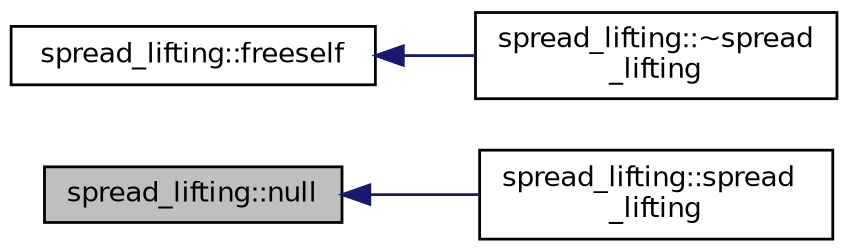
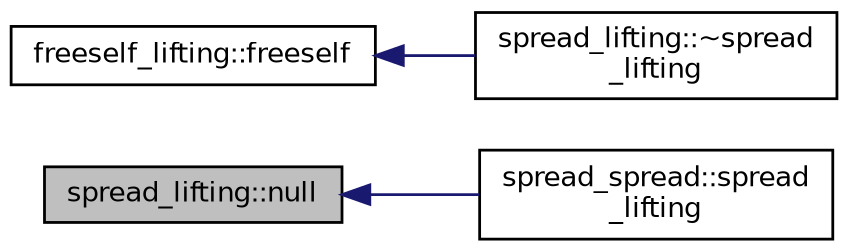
node "spread_lifting::freeself": label "spread_lifting::freeself" -> "freeself_lifting::freeself"
node "spread_lifting::spread _lifting": label "spread_lifting::spread _lifting" -> "spread_spread::spread _lifting"
